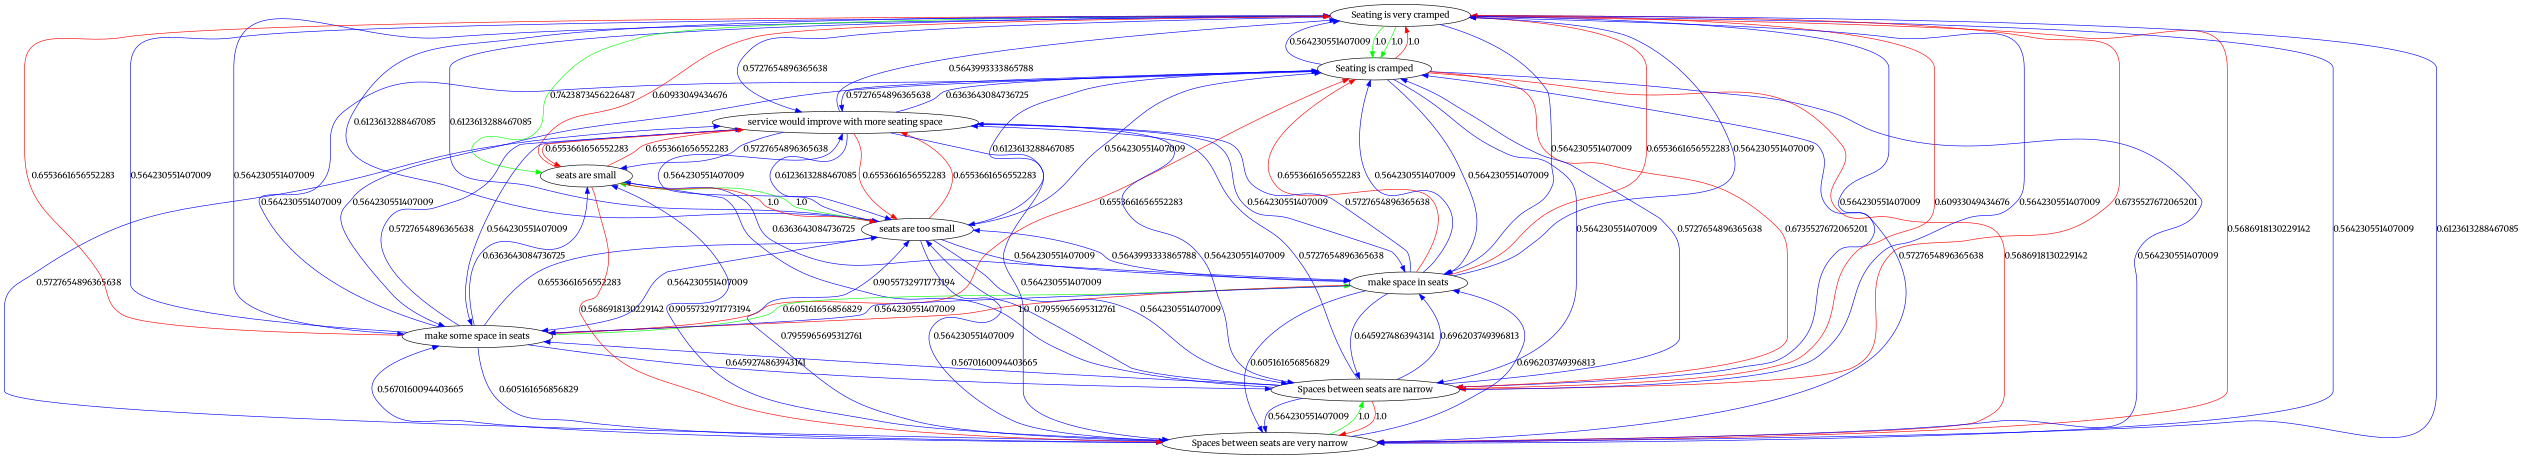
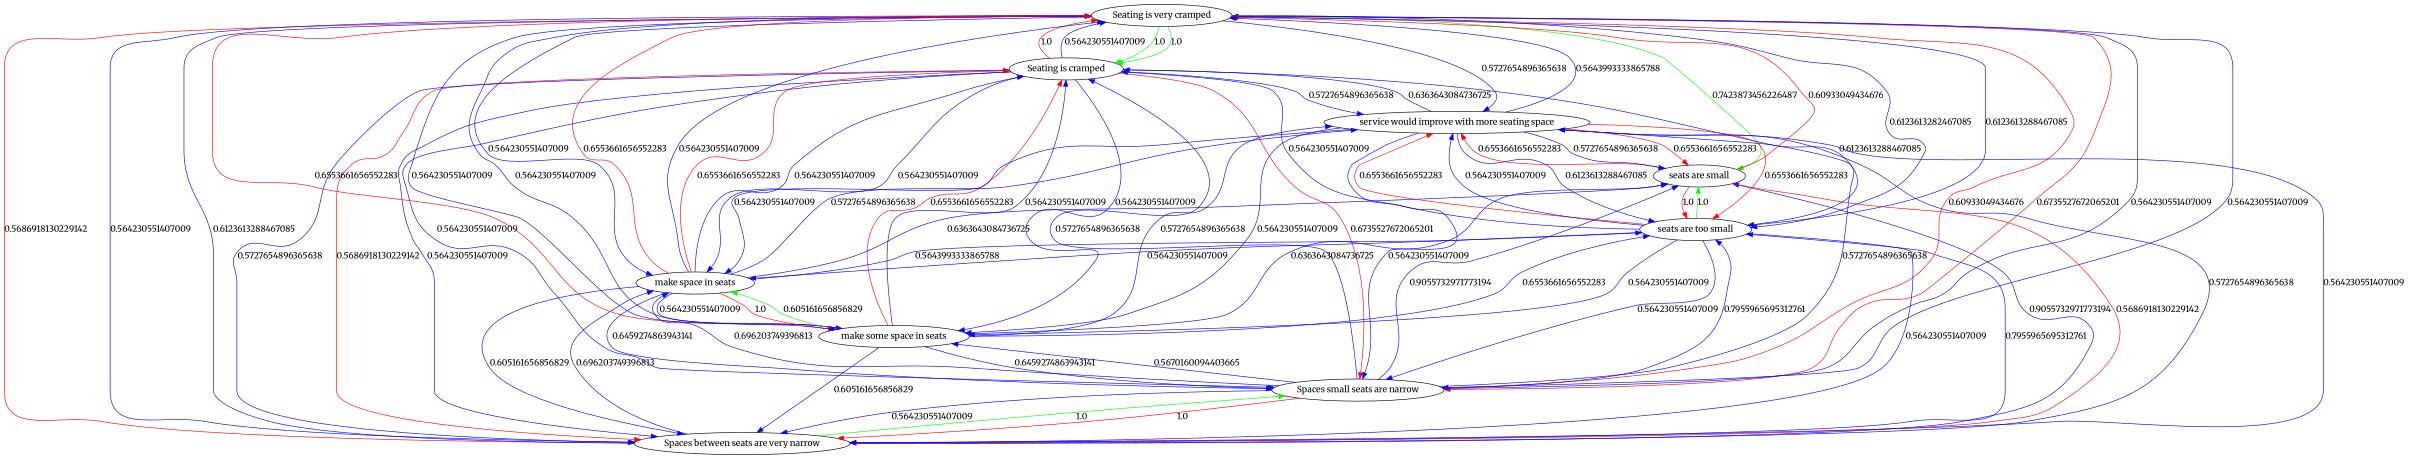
edge "Seating is very cramped" -> "seats are too small": label "0.6123613288467085" -> "0.6123613282467085"
edge "seats are small" -> "make space in seats": reversed
node "Spaces between seats are narrow": label "Spaces between seats are narrow" -> "Spaces small seats are narrow"
edge "Spaces between seats are very narrow" -> "make some space in seats": removed, label "0.5670160094403665"
